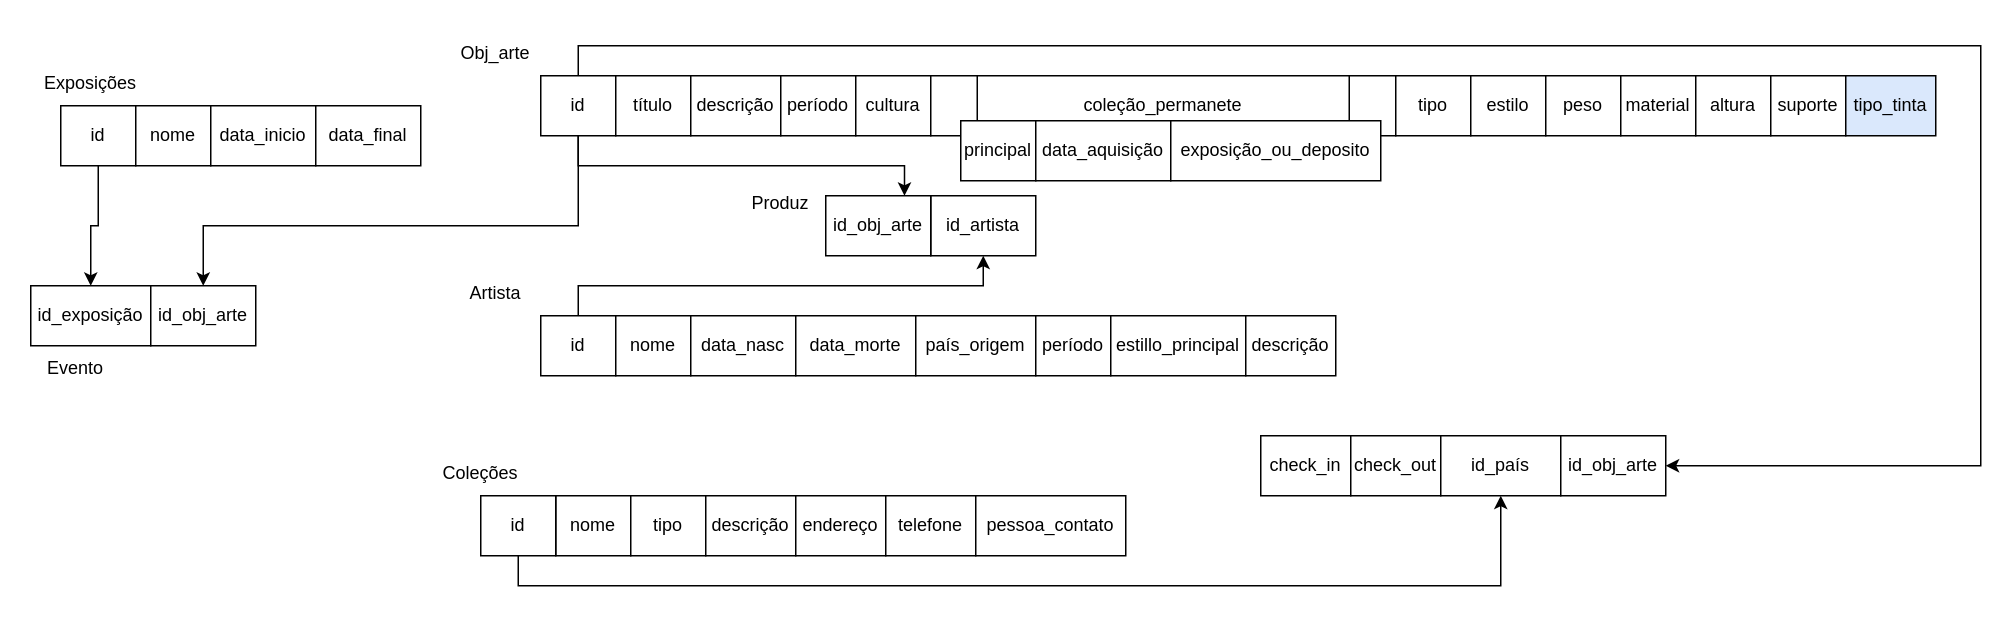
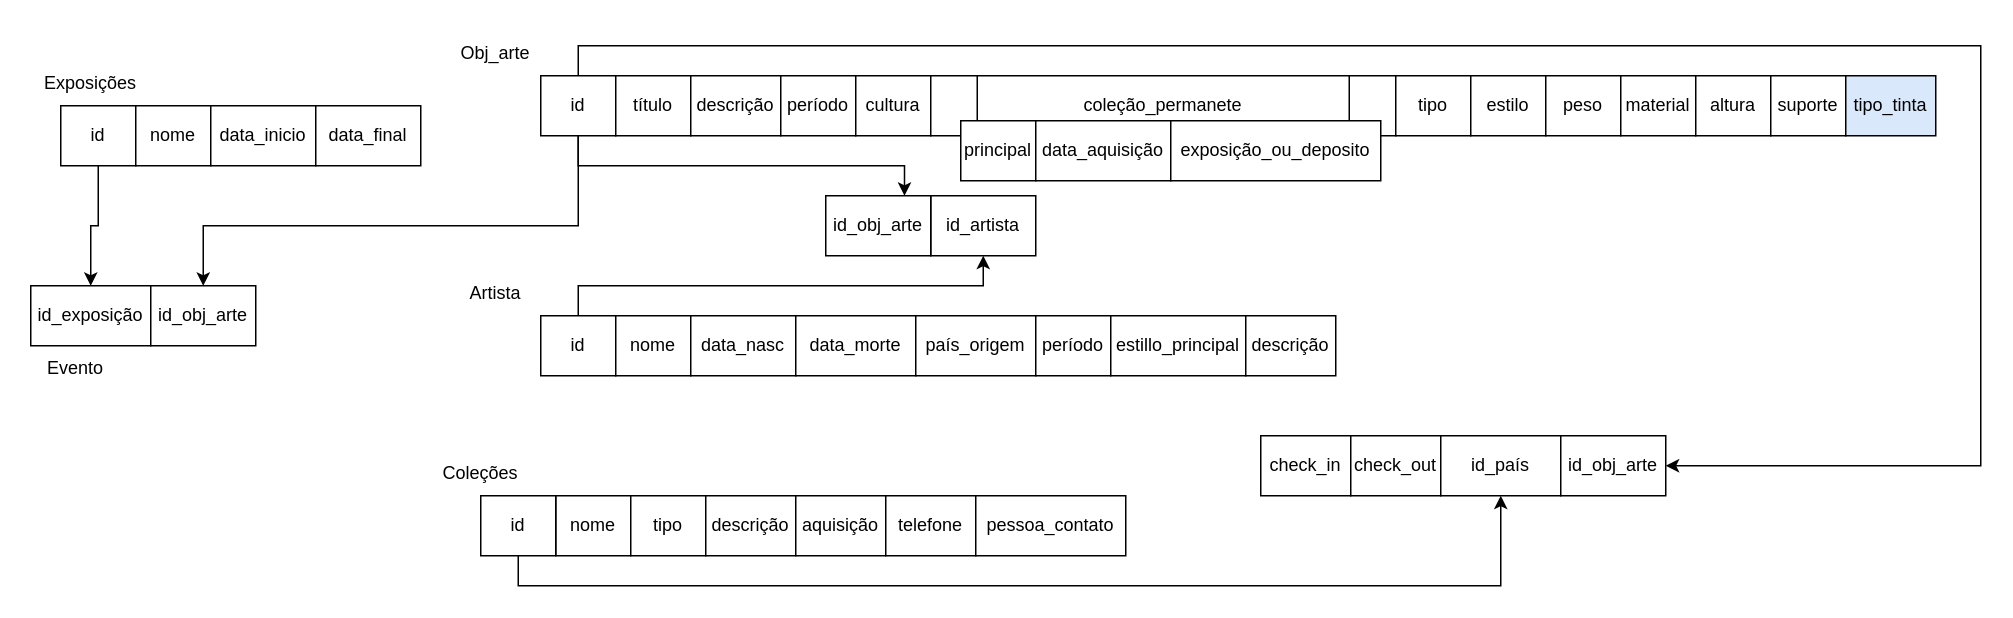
node "Produz": removed
node "endereço": label "endereço" -> "aquisição"
